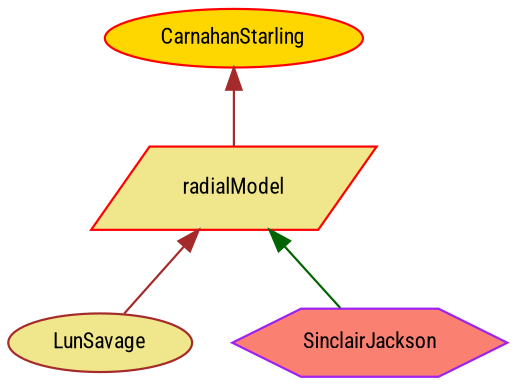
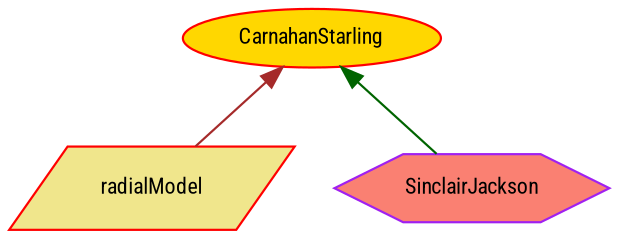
edge "SinclairJackson" -> "radialModel": now "SinclairJackson" -> "CarnahanStarling"
node "LunSavage": removed
